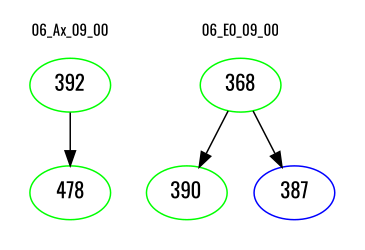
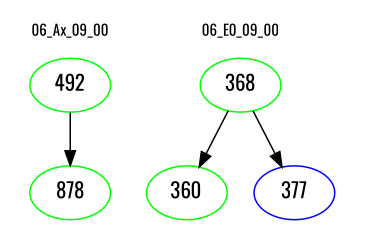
node "392": label "392" -> "492"
node "478": label "478" -> "878"
node "390": label "390" -> "360"
node "387": label "387" -> "377"
